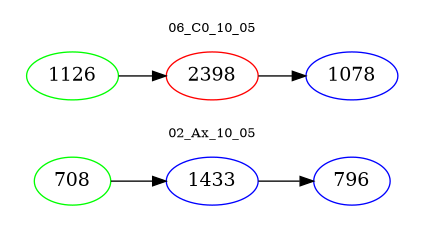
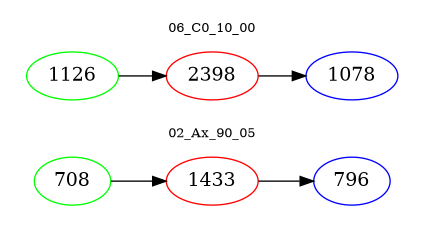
cluster "06_C0_10_05": label "06_C0_10_05" -> "06_C0_10_00"
cluster "02_Ax_10_05": label "02_Ax_10_05" -> "02_Ax_90_05"
node "1433": color blue -> red
